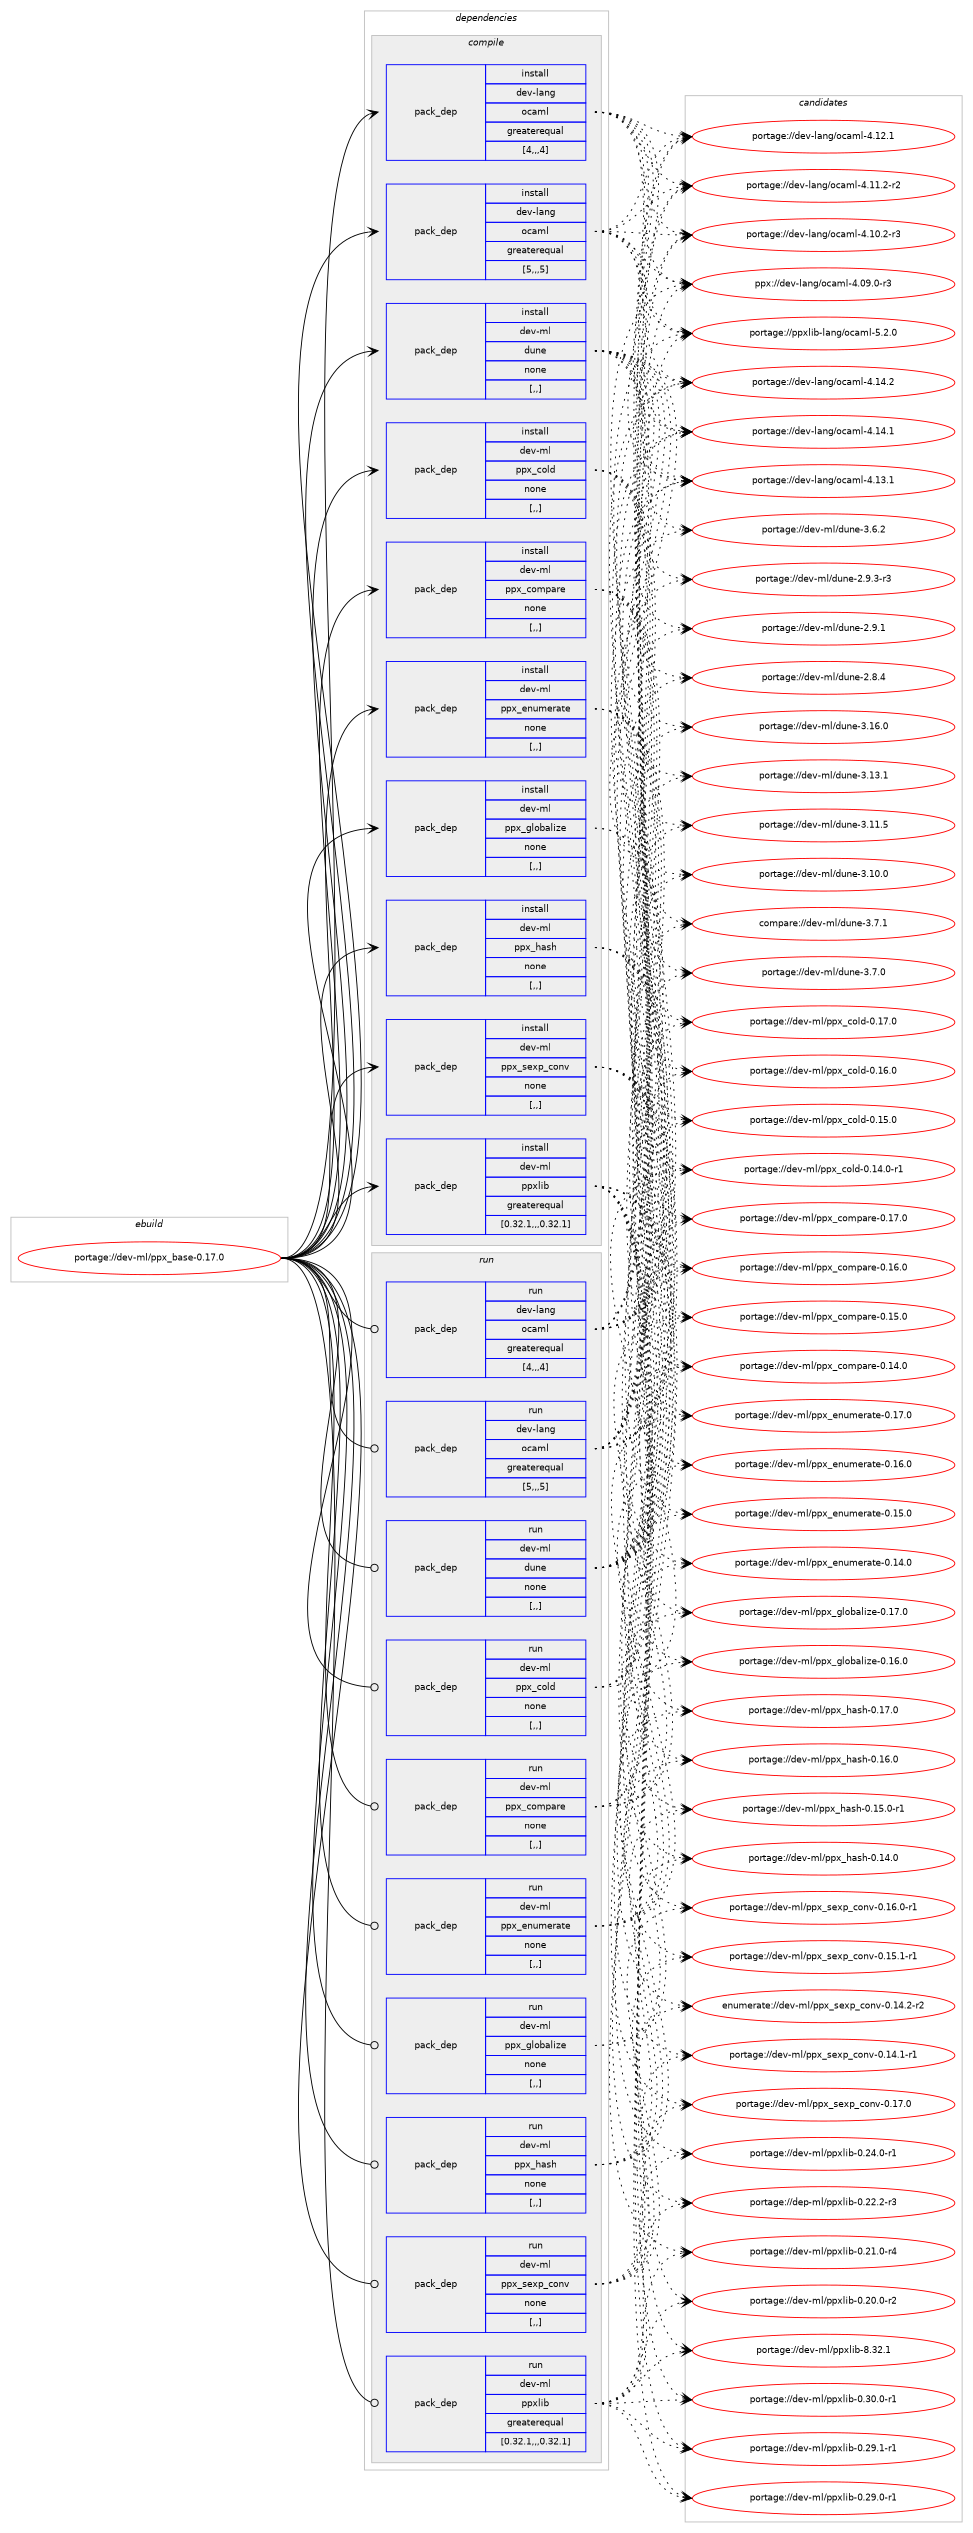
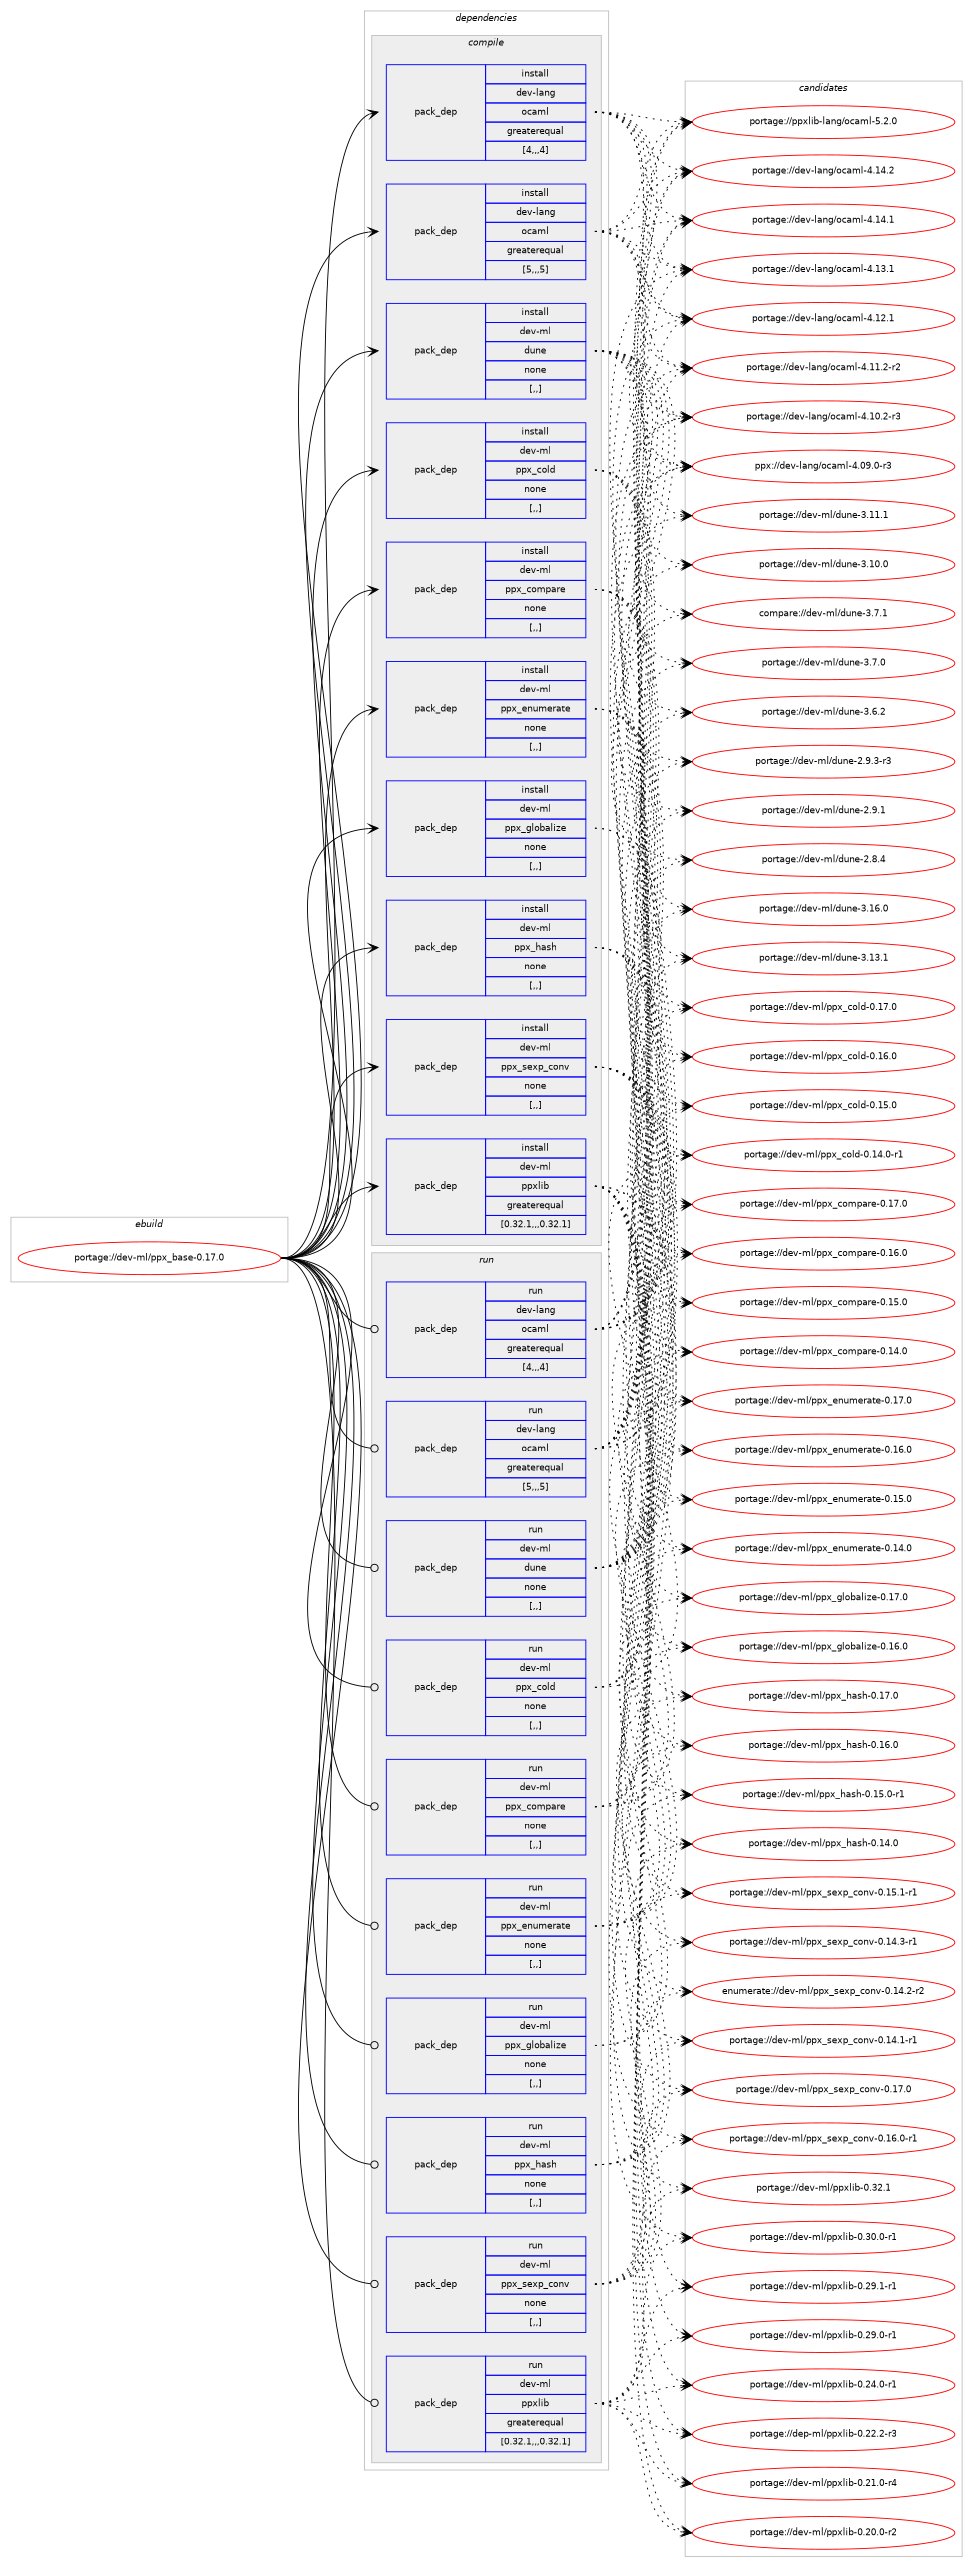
node "portage://dev-ml/dune-3.11.5": label "portage://dev-ml/dune-3.11.5" -> "portage://dev-ml/dune-3.11.1"
node "portage://dev-ml/ppx_sexp_conv-0.14.3-r1": added
node "portage://dev-ml/ppxlib-8.32.1": label "portage://dev-ml/ppxlib-8.32.1" -> "portage://dev-ml/ppxlib-0.32.1"
